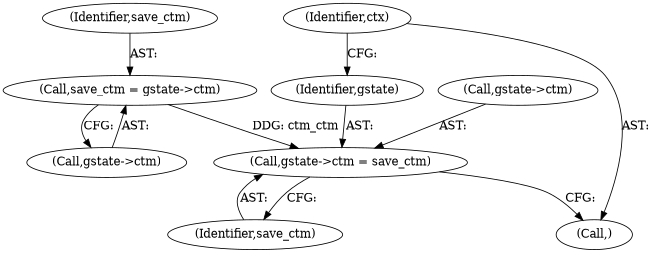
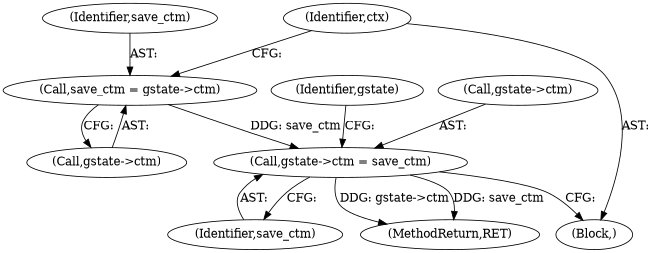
edge "(Identifier,ctx)" -> "(Identifier,gstate)": now "(Identifier,ctx)" -> "(Call,save_ctm = gstate->ctm)"
edge "(Call,save_ctm = gstate->ctm)" -> "(Call,gstate->ctm = save_ctm)": label "DDG: ctm_ctm" -> "DDG: save_ctm"
edge "(Identifier,gstate)" -> "(Call,gstate->ctm = save_ctm)": label "AST: " -> "CFG: "
node "(MethodReturn,RET)": added
node "(Call,)": label "(Call,)" -> "(Block,)"
